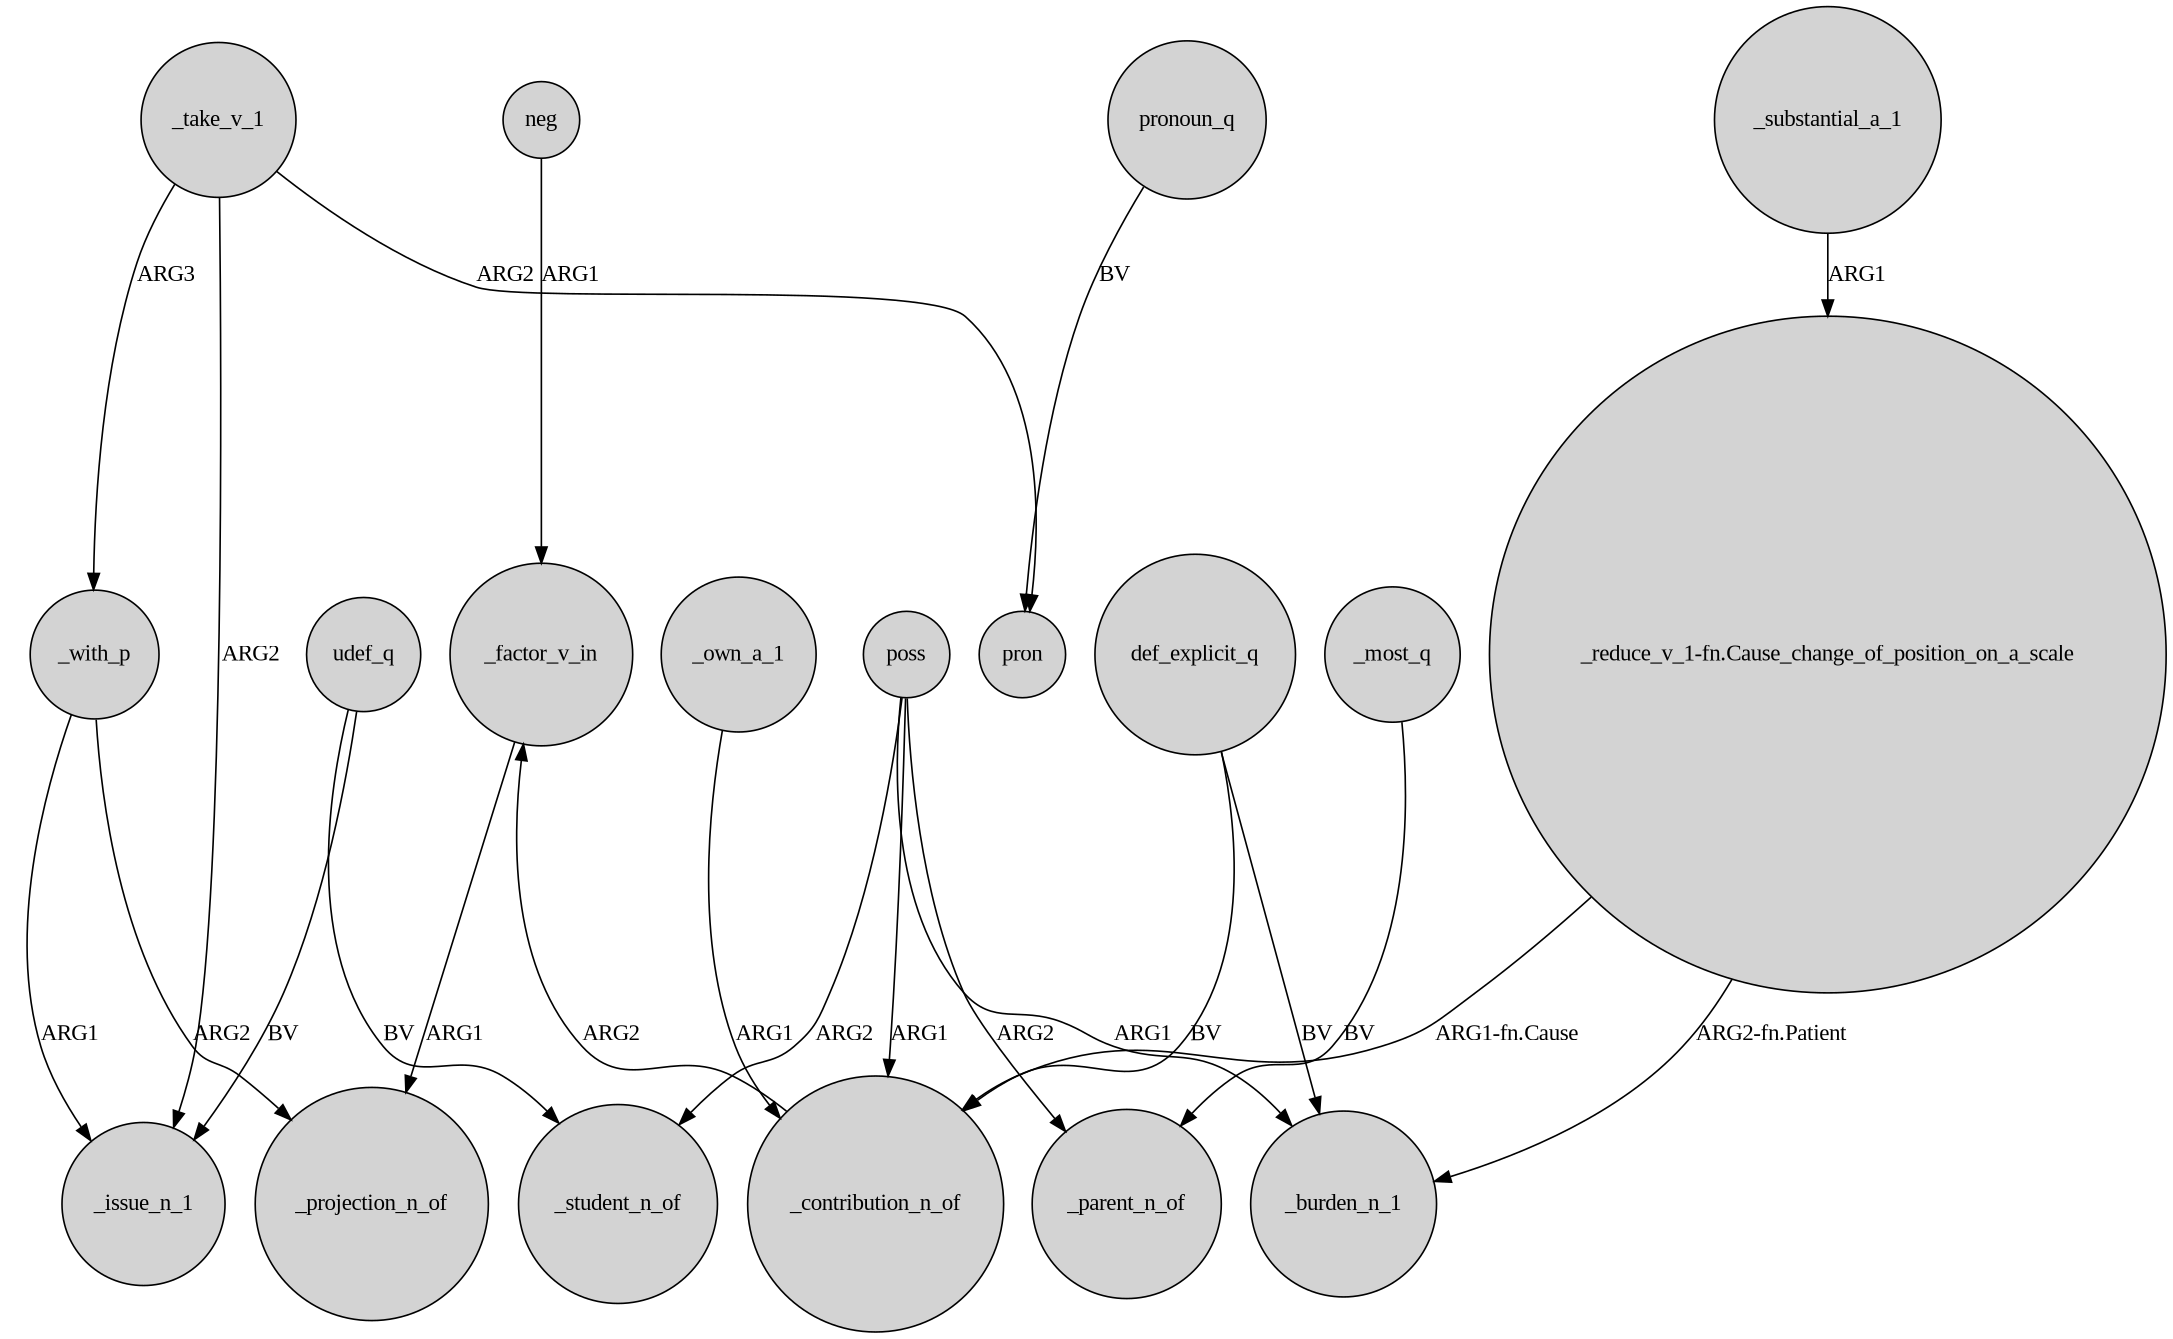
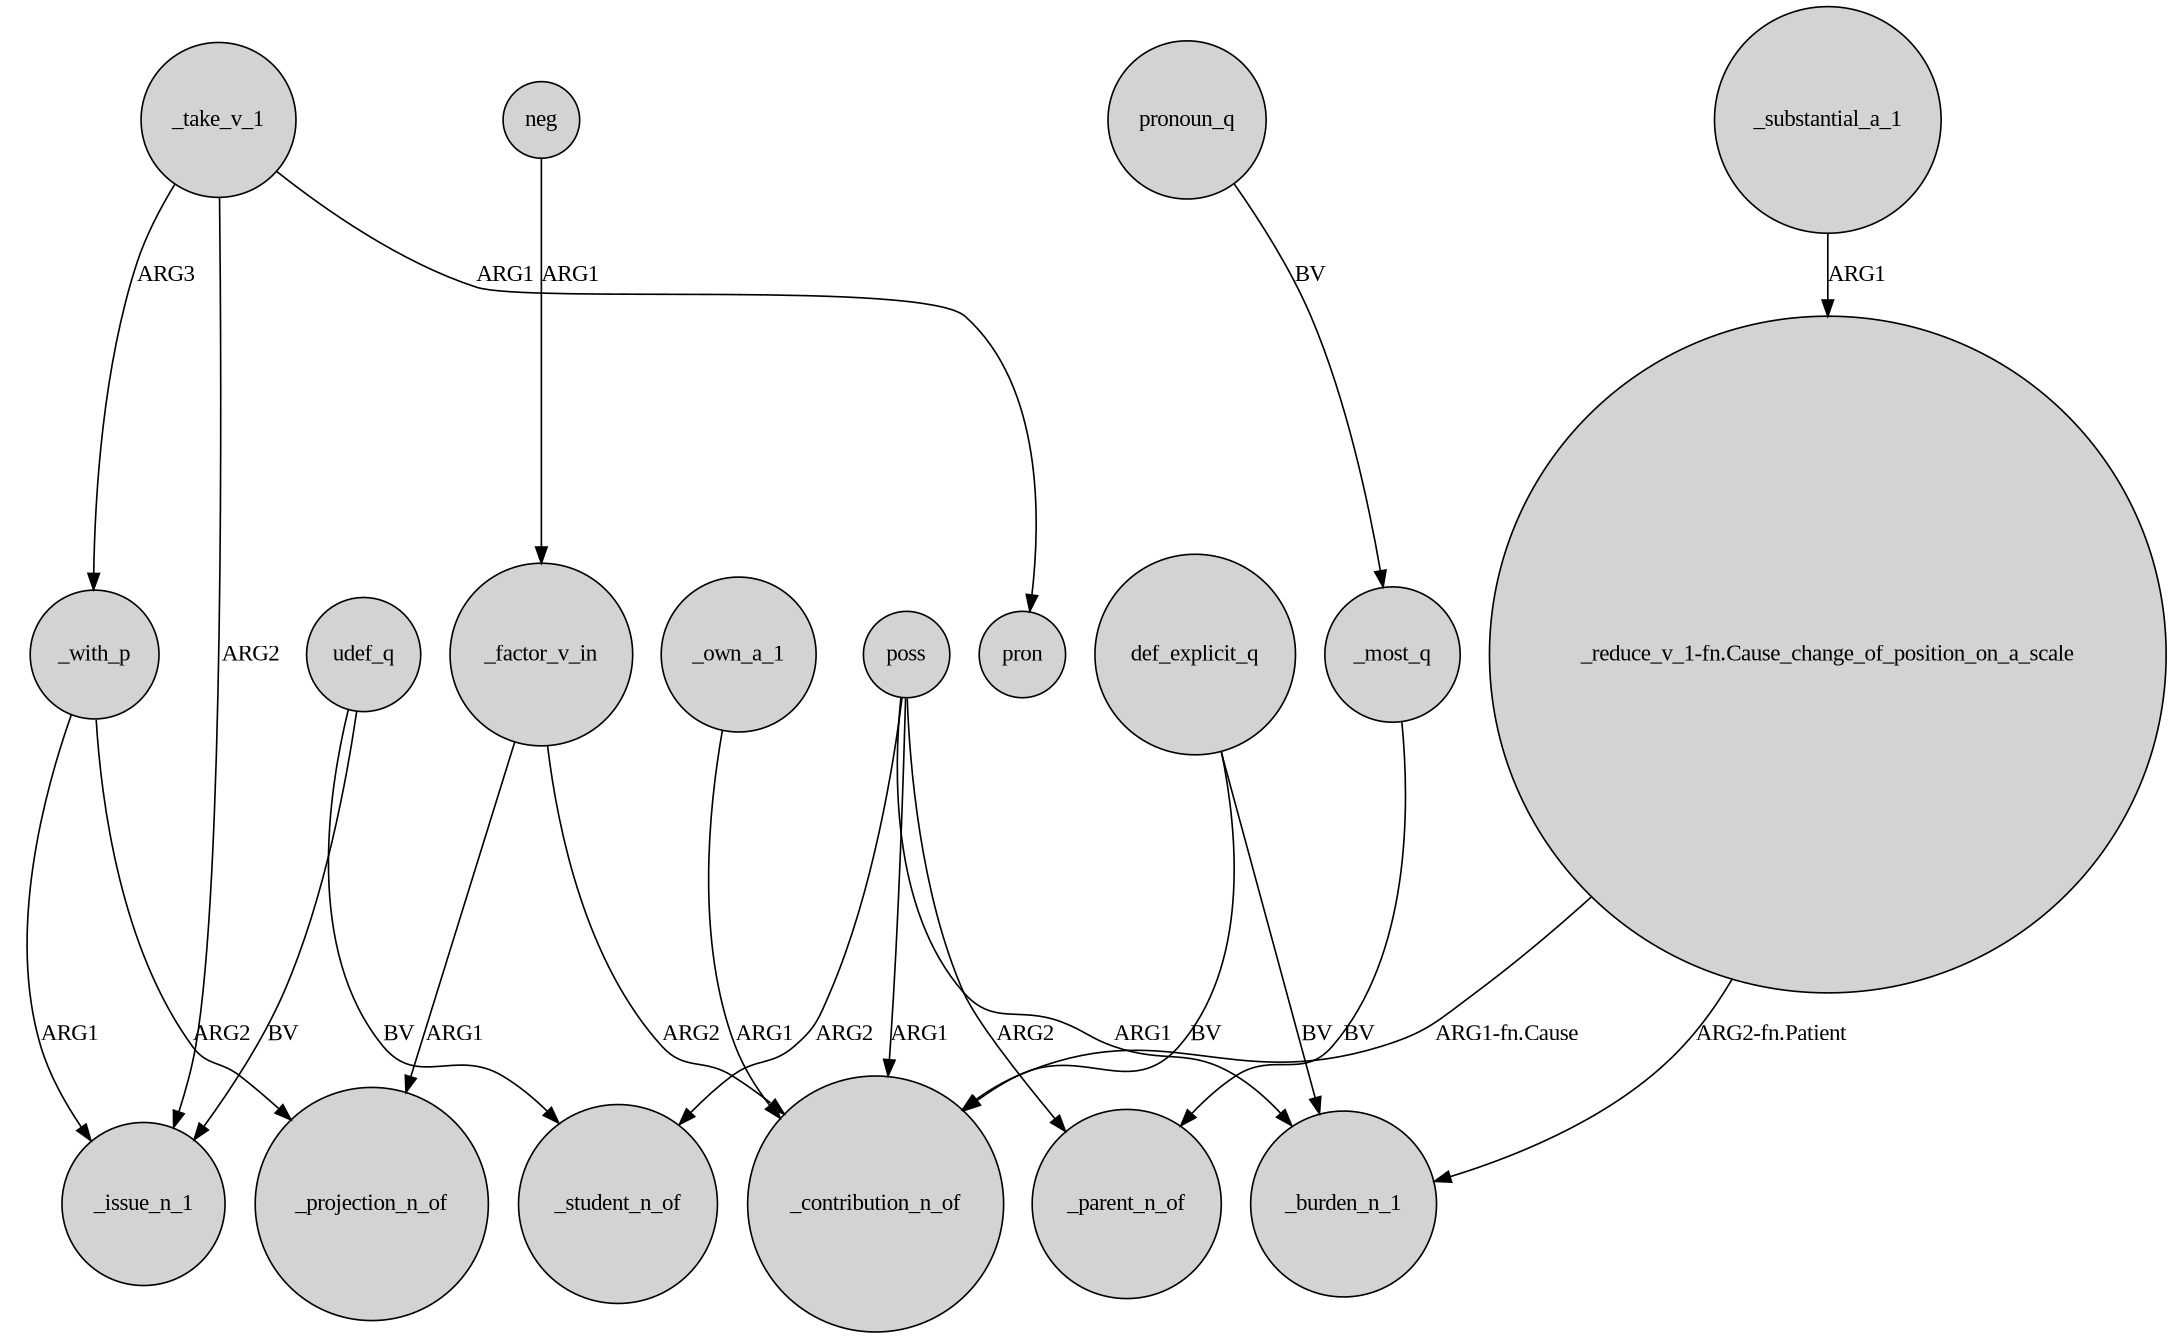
edge "_take_v_1" -> "pron": label "ARG2" -> "ARG1"
edge "pronoun_q" -> "pron": now "pronoun_q" -> "_most_q"
edge "_contribution_n_of" -> "_factor_v_in": reversed
